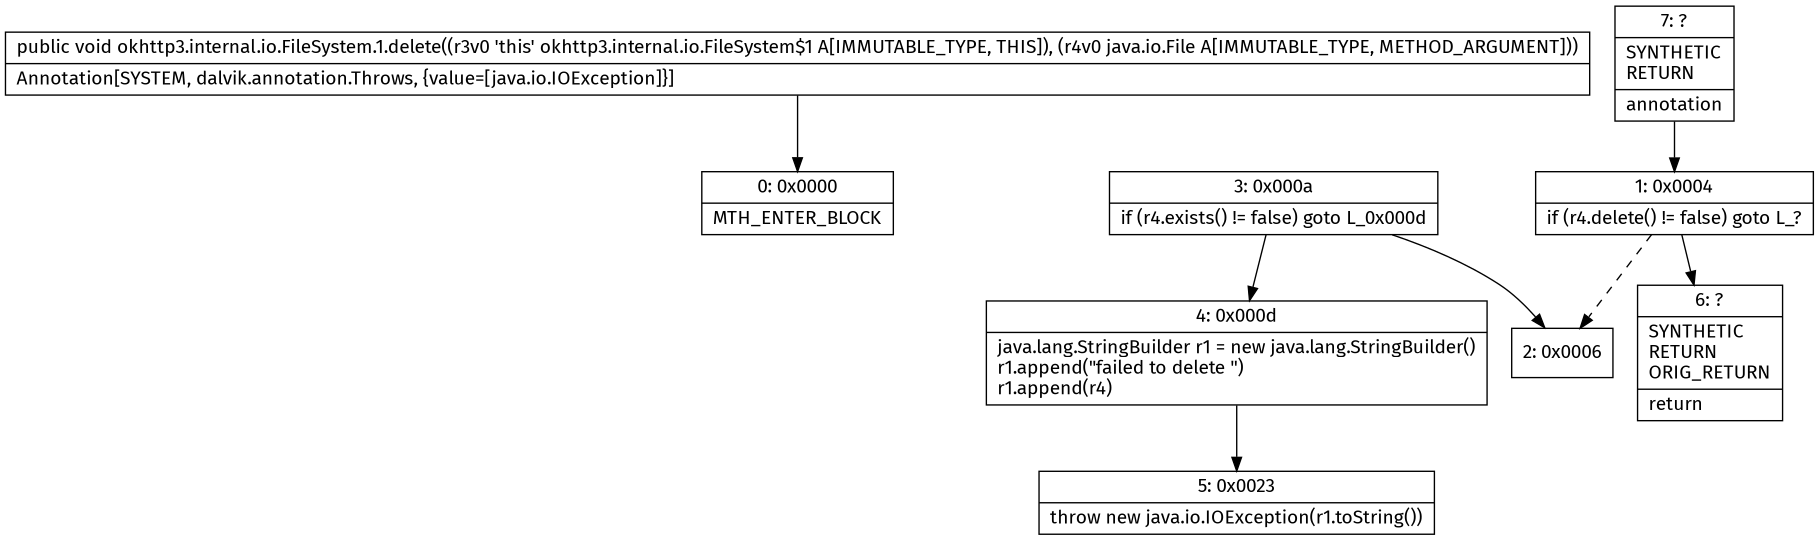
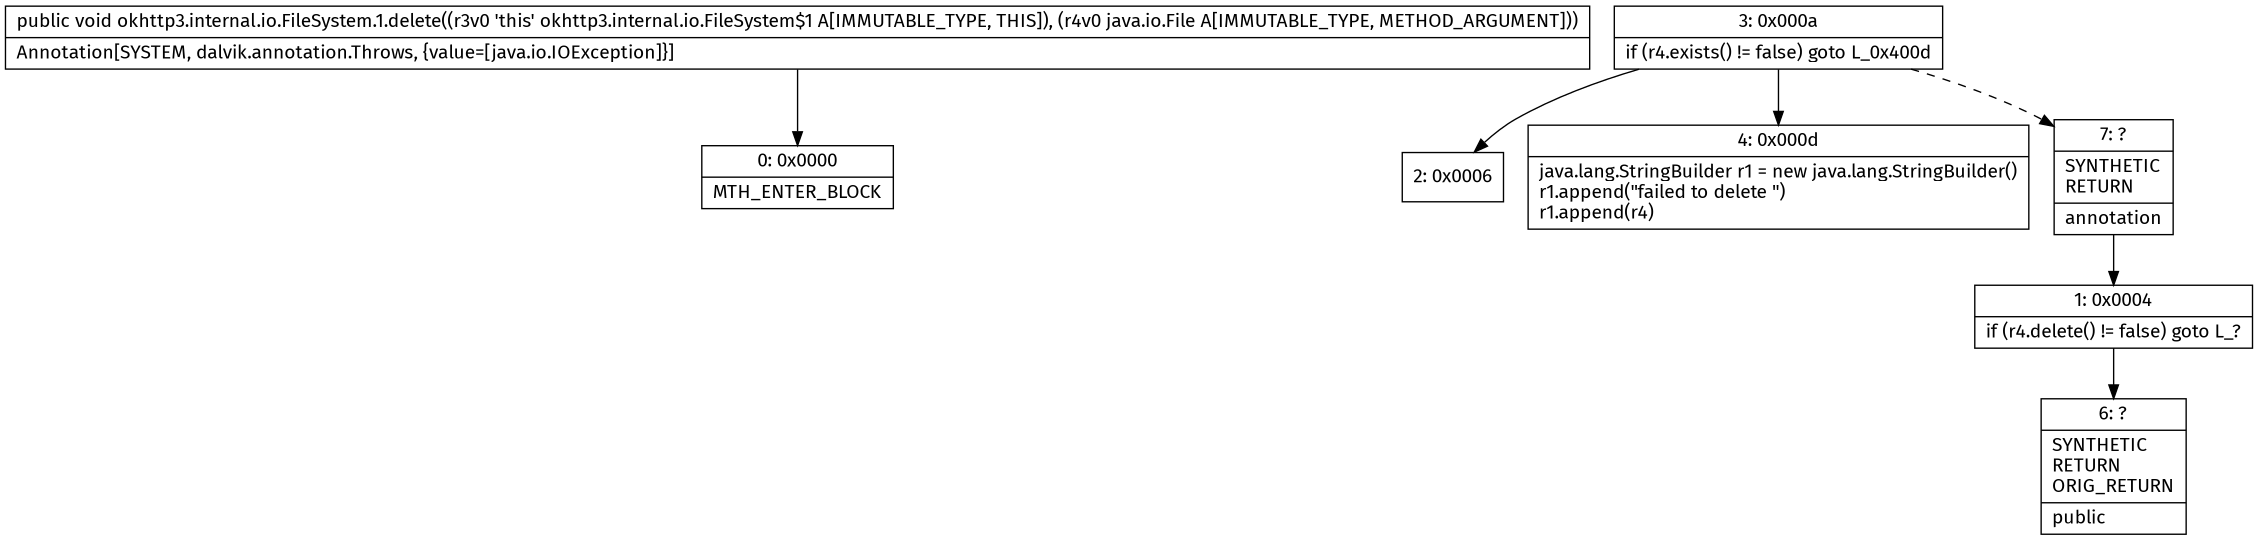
edge "3: 0x000a" -> "7: ?": added
node "3: 0x000a": text "if (r4.exists() != false) goto L_0x000d" -> "if (r4.exists() != false) goto L_0x400d"
edge "1: 0x0004" -> "2: 0x0006": removed
node "6: ?": text "return" -> "public"
node "5: 0x0023": removed
